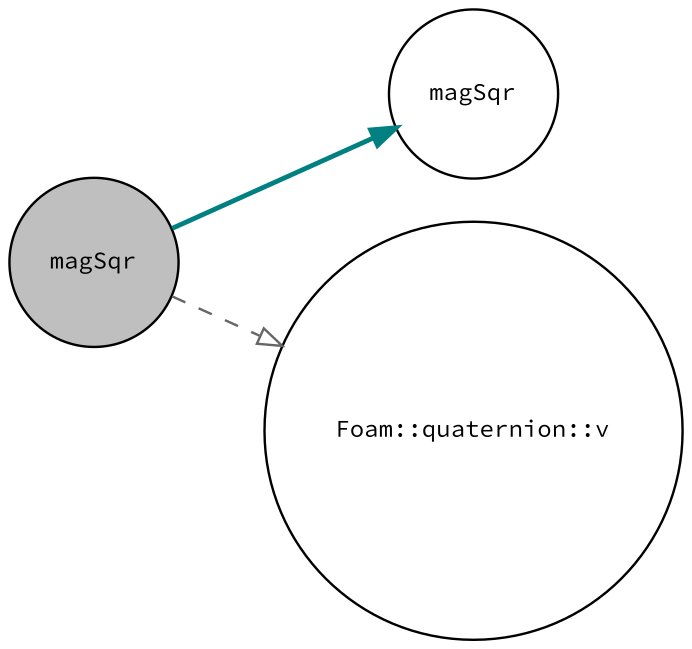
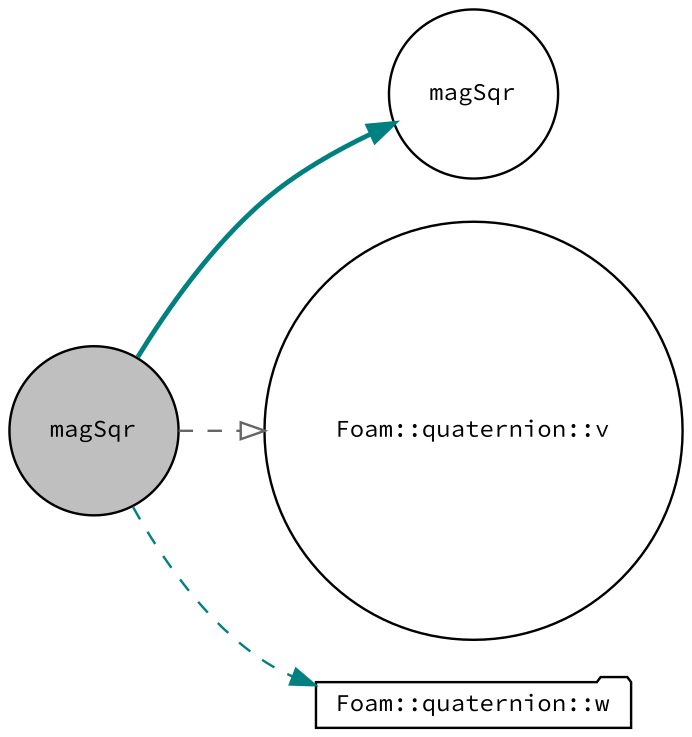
node "Foam::quaternion::w": added
